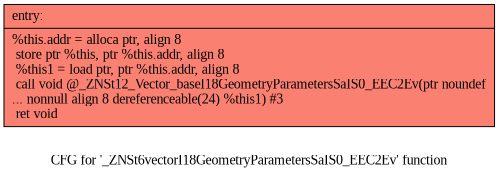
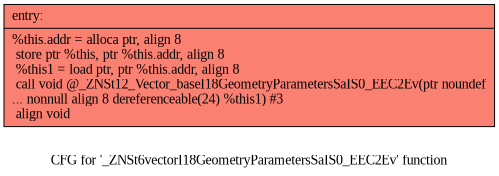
node "entry:": text "ret void" -> "align void"
